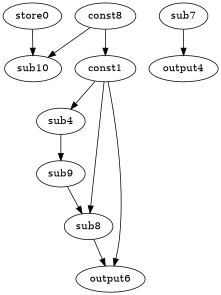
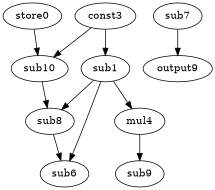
node "const8": label "const8" -> "const3"
node "const1": label "const1" -> "sub1"
node "output4": label "output4" -> "output9"
node "sub4": label "sub4" -> "mul4"
edge "sub9" -> "sub8": now "sub10" -> "sub8"
node "output6": label "output6" -> "sub6"
